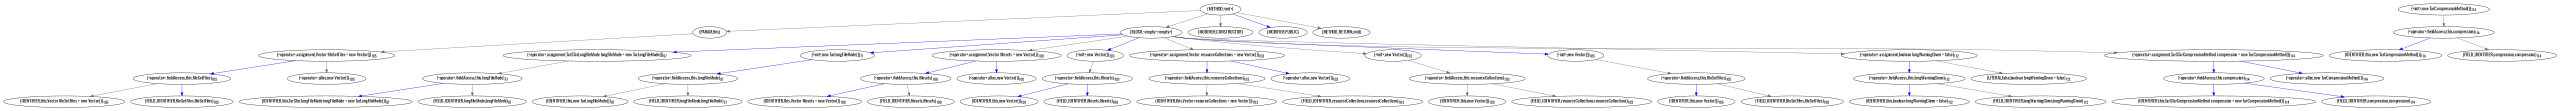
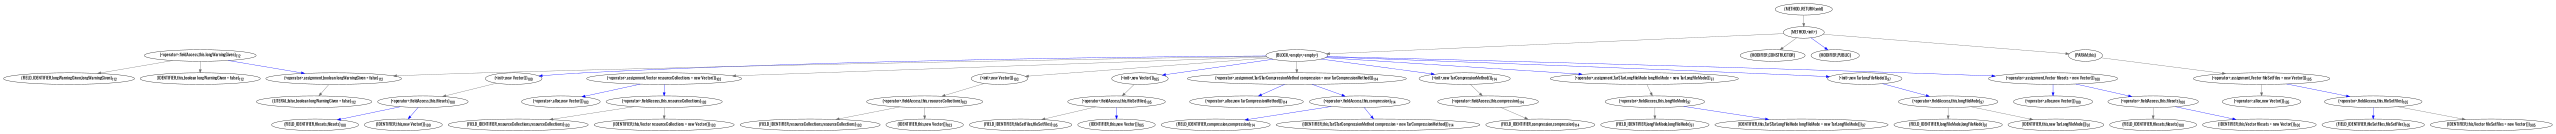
edge "(METHOD,<init>)" -> "(METHOD_RETURN,void)": reversed
edge "(BLOCK,<empty>,<empty>)" -> "(<operator>.assignment,Vector filesets = new Vector())": color gray40 -> blue
node "(<init>,new TarLongFileMode())": text "77" -> "97"
node "(IDENTIFIER,this,new TarCompressionMethod())": removed
edge "(<operator>.assignment,boolean longWarningGiven = false)" -> "(<operator>.fieldAccess,this.longWarningGiven)": reversed
edge "(BLOCK,<empty>,<empty>)" -> "(<init>,new TarCompressionMethod())": added
edge "(<operator>.fieldAccess,this.longWarningGiven)" -> "(IDENTIFIER,this,boolean longWarningGiven = false)": color blue -> gray40
node "(IDENTIFIER,this,Vector fileSetFiles = new Vector())": text "105" -> "905"
